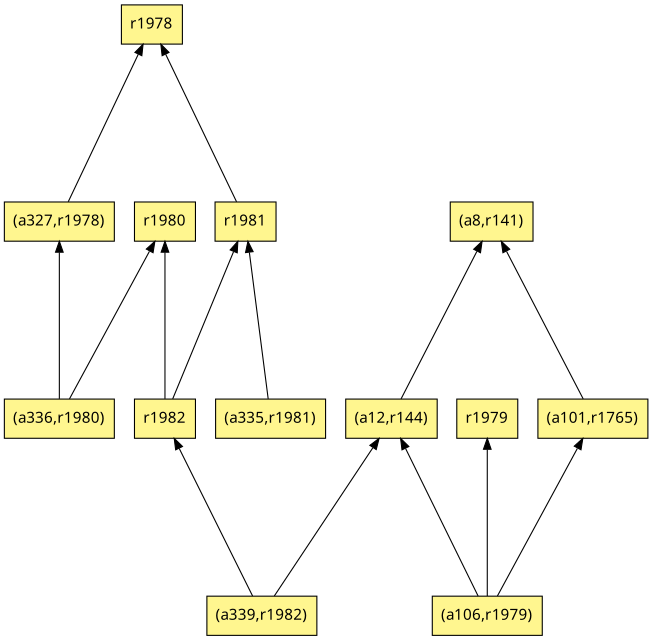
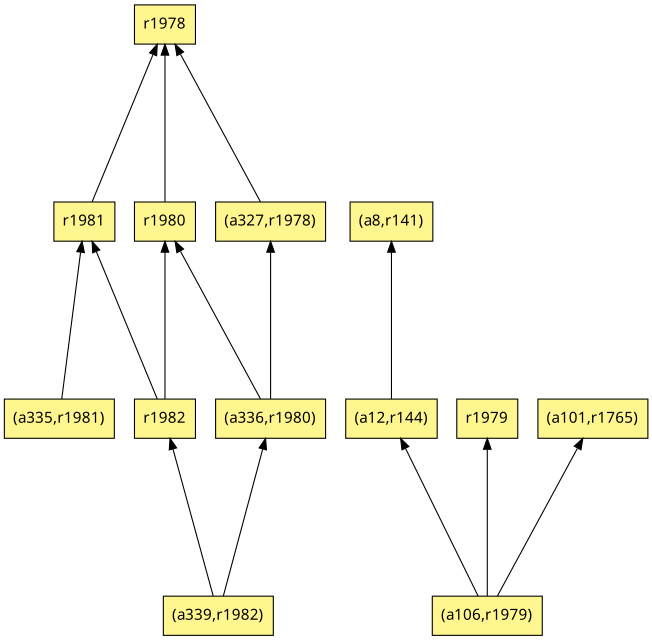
edge "r1980" -> "r1978": added
edge "(a101,r1765)" -> "(a8,r141)": removed
edge "(a339,r1982)" -> "(a12,r144)": now "(a339,r1982)" -> "(a336,r1980)"
